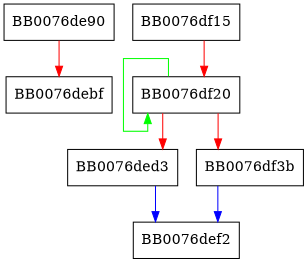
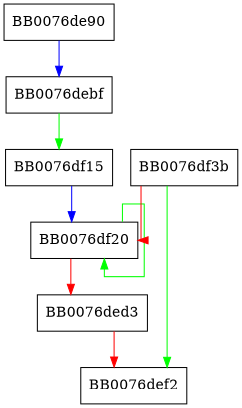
edge "BB0076de90" -> "BB0076debf": color red -> blue
edge "BB0076df15" -> "BB0076df20": color red -> blue
edge "BB0076debf" -> "BB0076df15": added
edge "BB0076df20" -> "BB0076df3b": reversed
edge "BB0076ded3" -> "BB0076def2": color blue -> red
edge "BB0076df3b" -> "BB0076def2": color blue -> green
